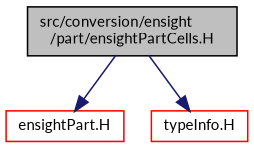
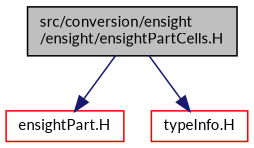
node "src/conversion/ensight /part/ensightPartCells.H": label "src/conversion/ensight /part/ensightPartCells.H" -> "src/conversion/ensight /ensight/ensightPartCells.H"
